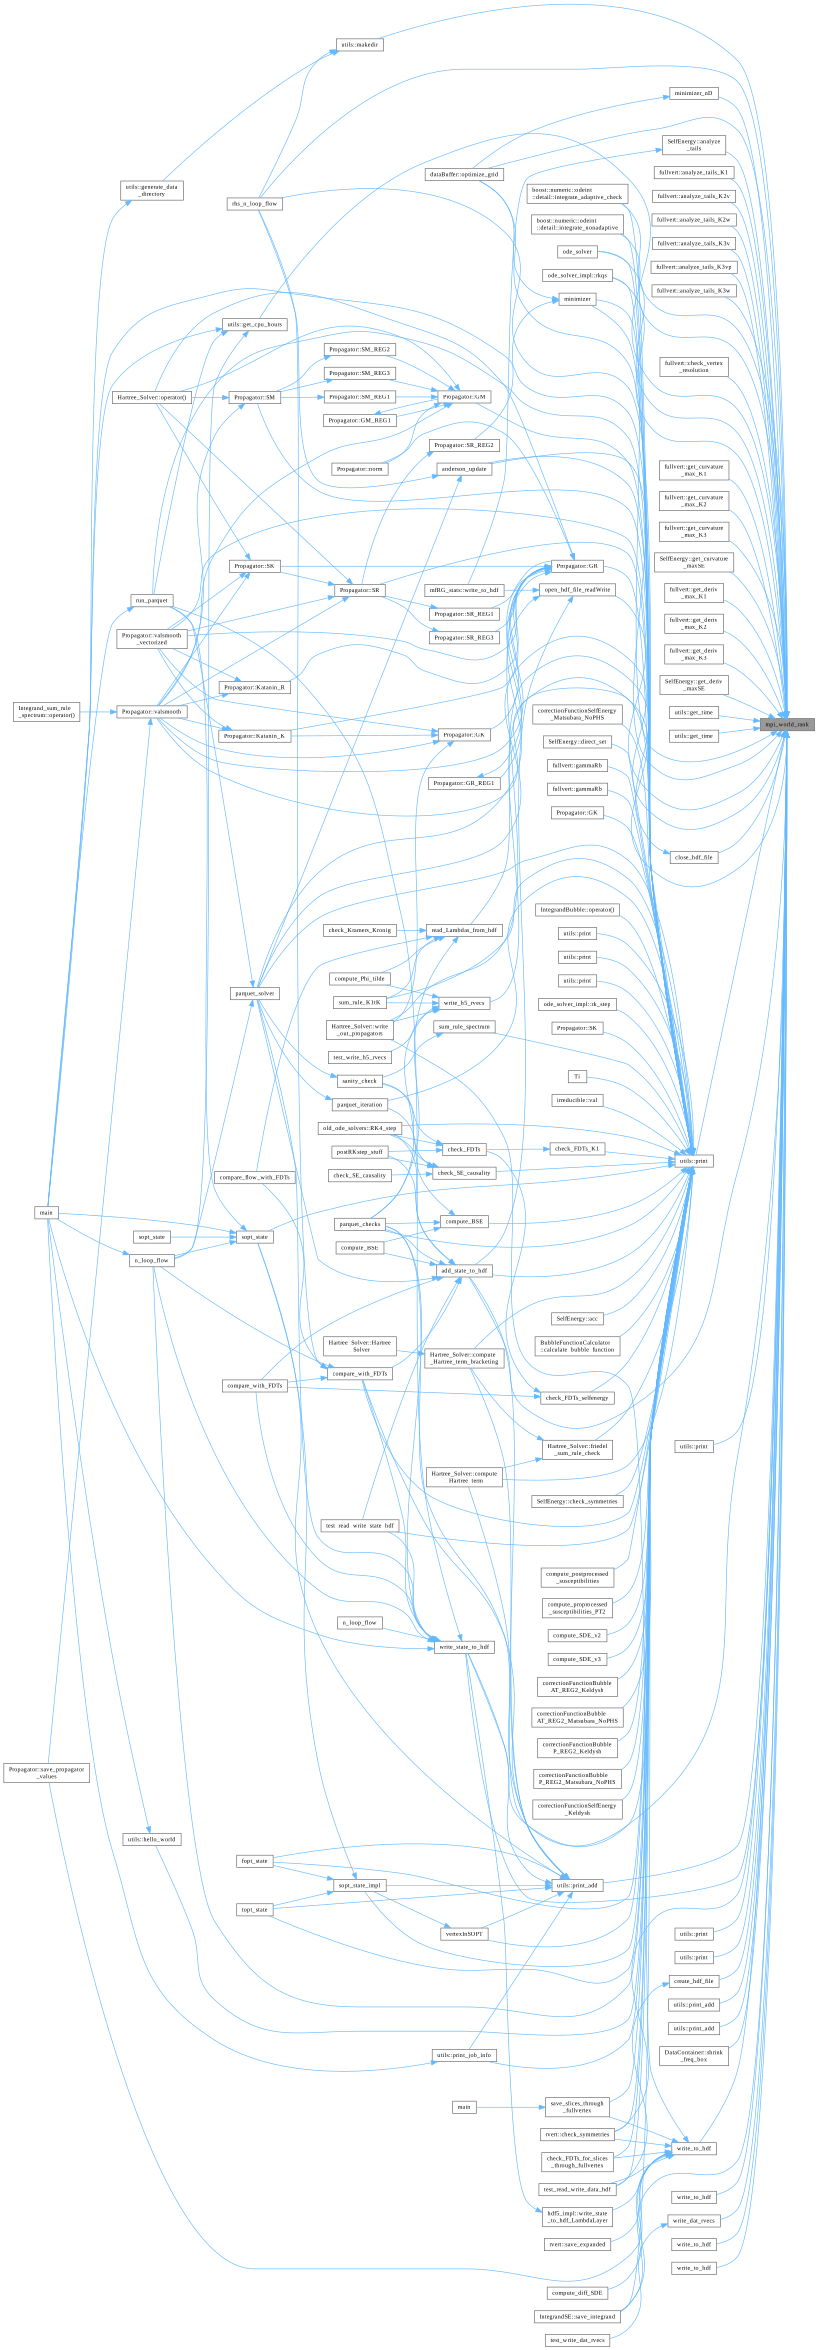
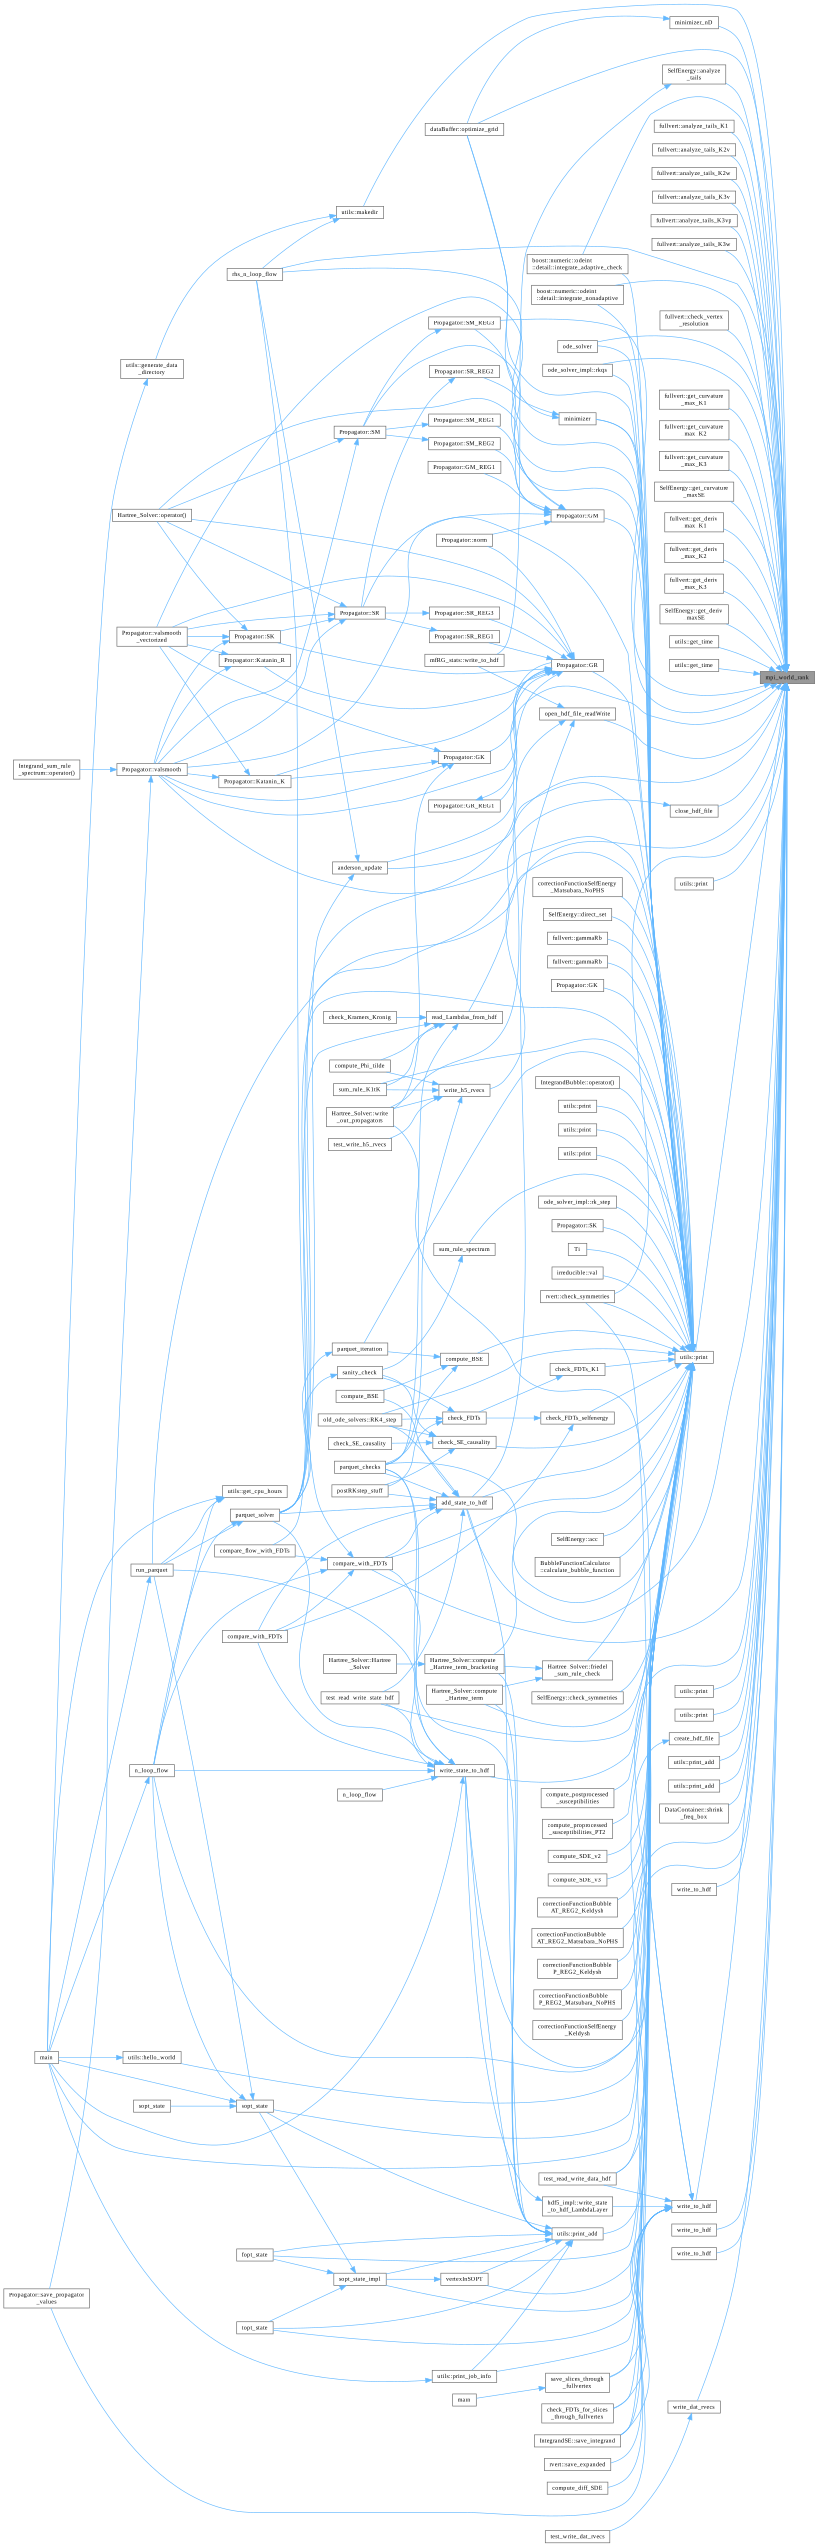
edge "utils::get_cpu_hours" -> "mpi_world_rank": now "Propagator::SM_REG3" -> "mpi_world_rank"
edge "Propagator::GM" -> "Propagator::GM_REG1": removed
